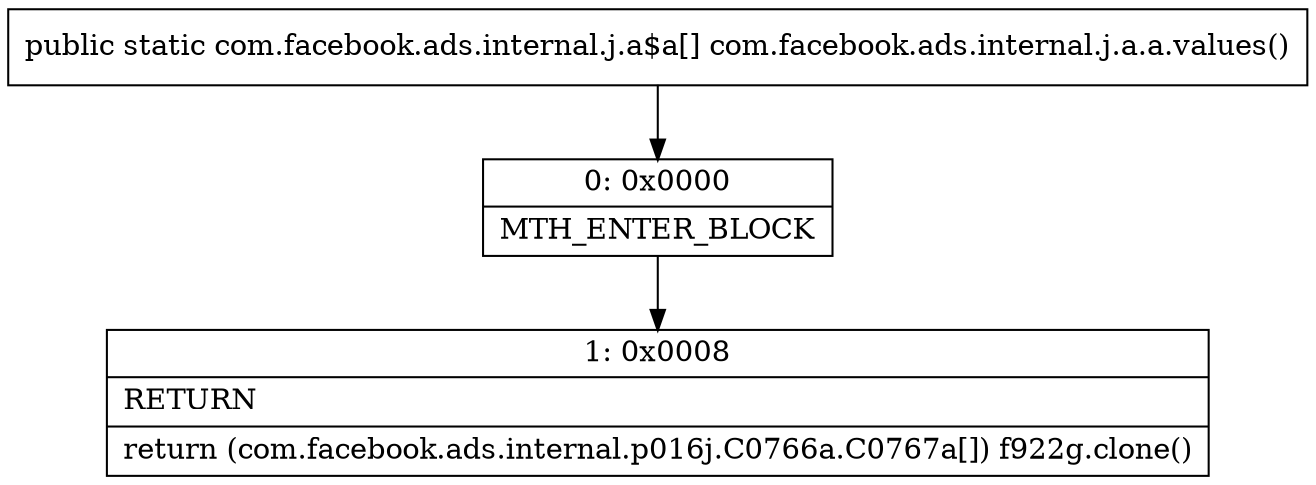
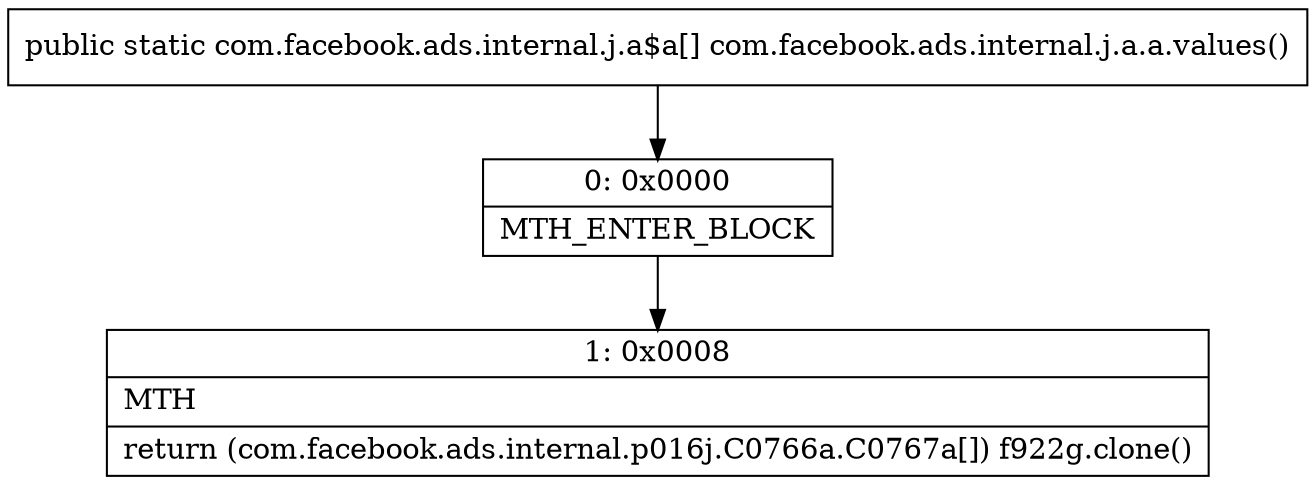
node "1: 0x0008": text "RETURN" -> "MTH"
